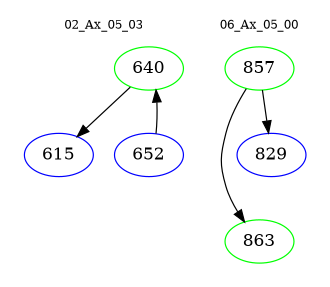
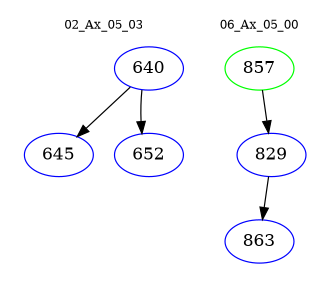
node "640": color green -> blue
edge "652" -> "640": reversed
edge "857" -> "863": now "829" -> "863"
node "615": label "615" -> "645"
node "863": color green -> blue
